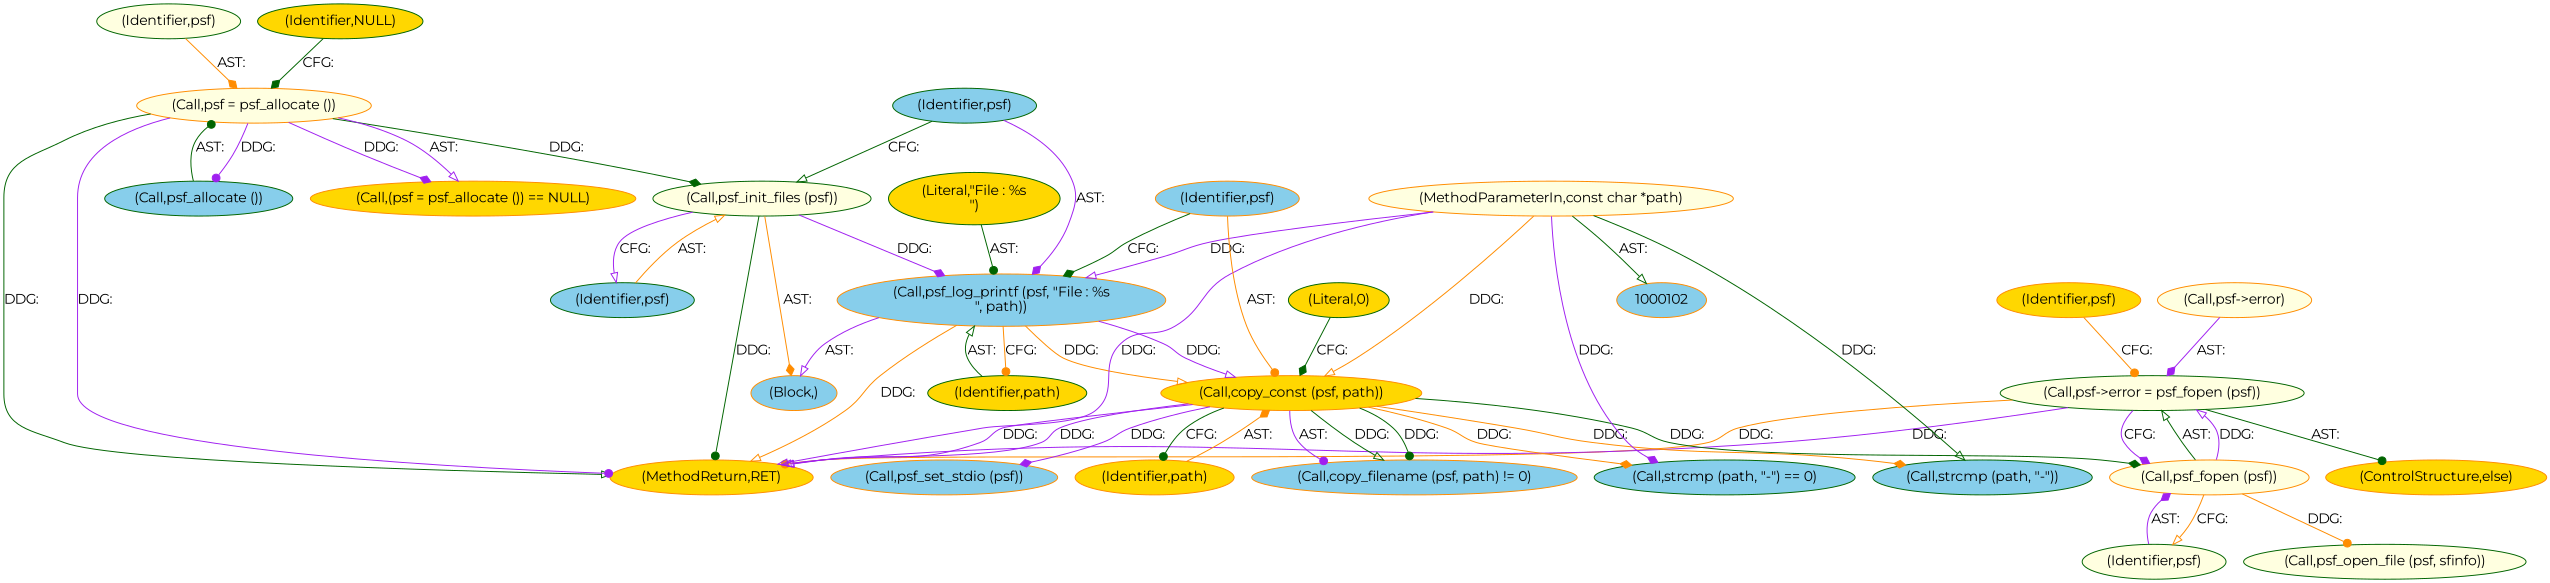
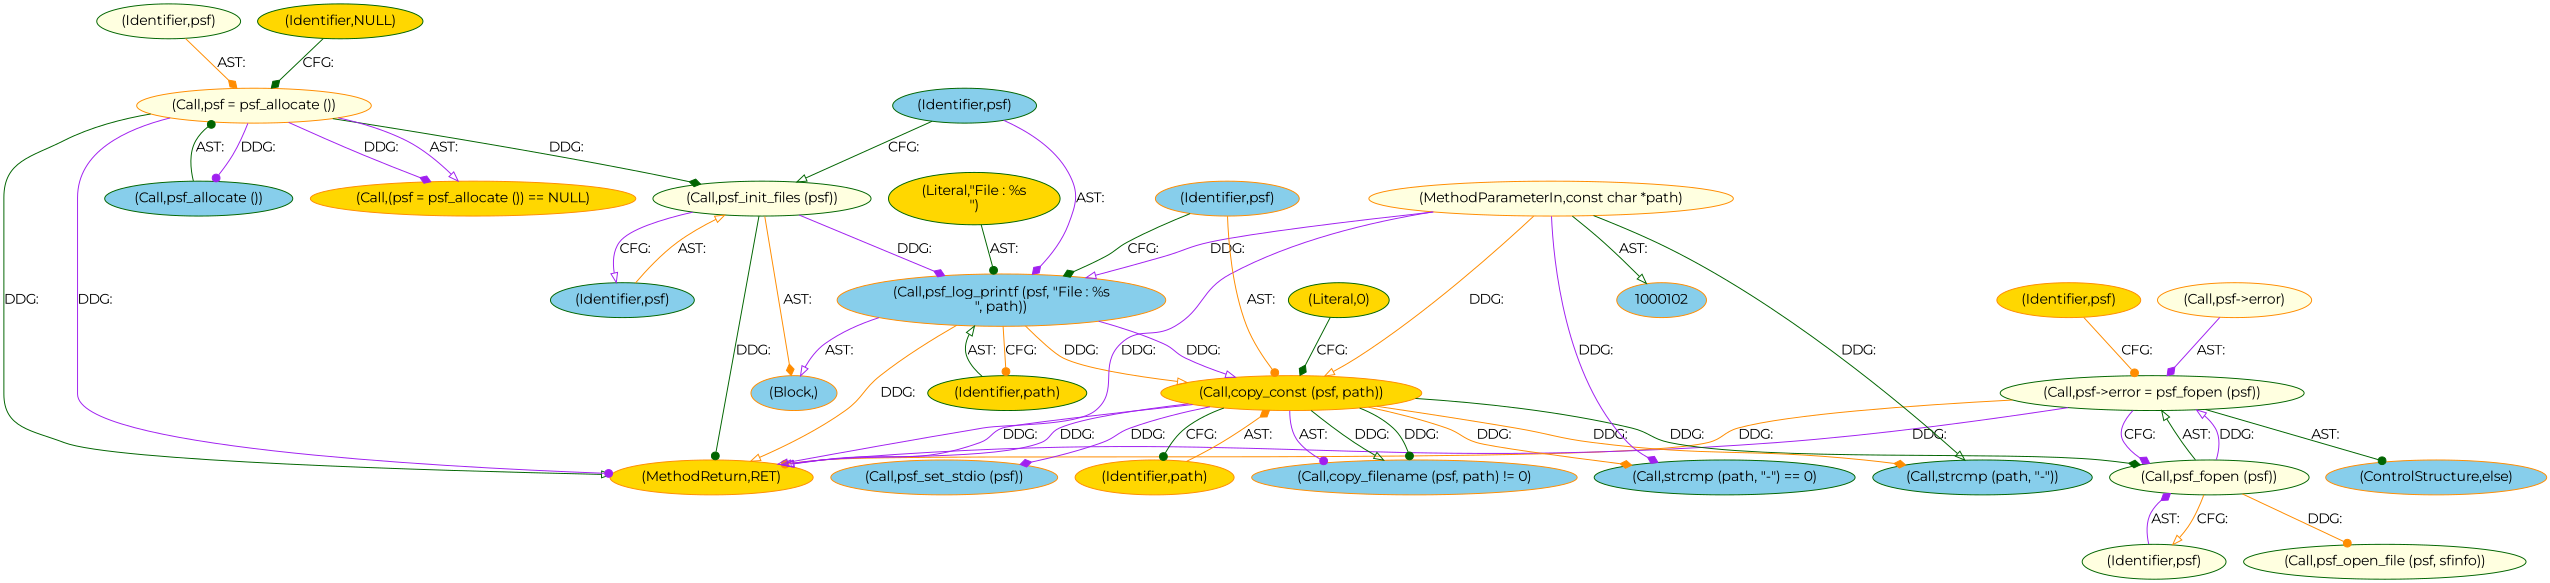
node "(Call,psf_fopen (psf))": color darkorange -> darkgreen
node "(ControlStructure,else)": fillcolor gold -> skyblue
